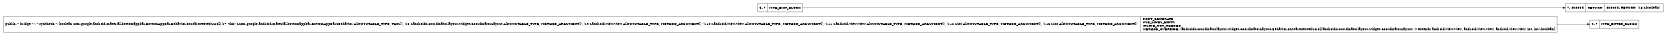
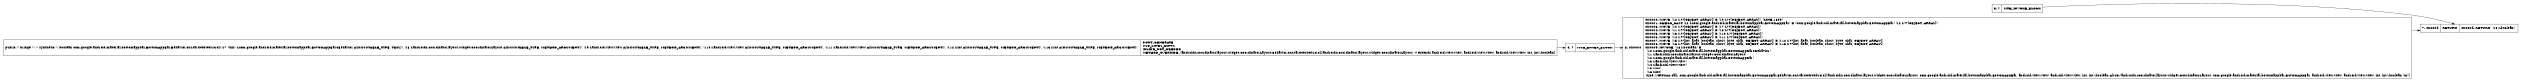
node "5: ?": text "MTH_EXIT_BLOCK" -> "MTH_INVOKE_BLOCK"
node "6: 0x0000": added
